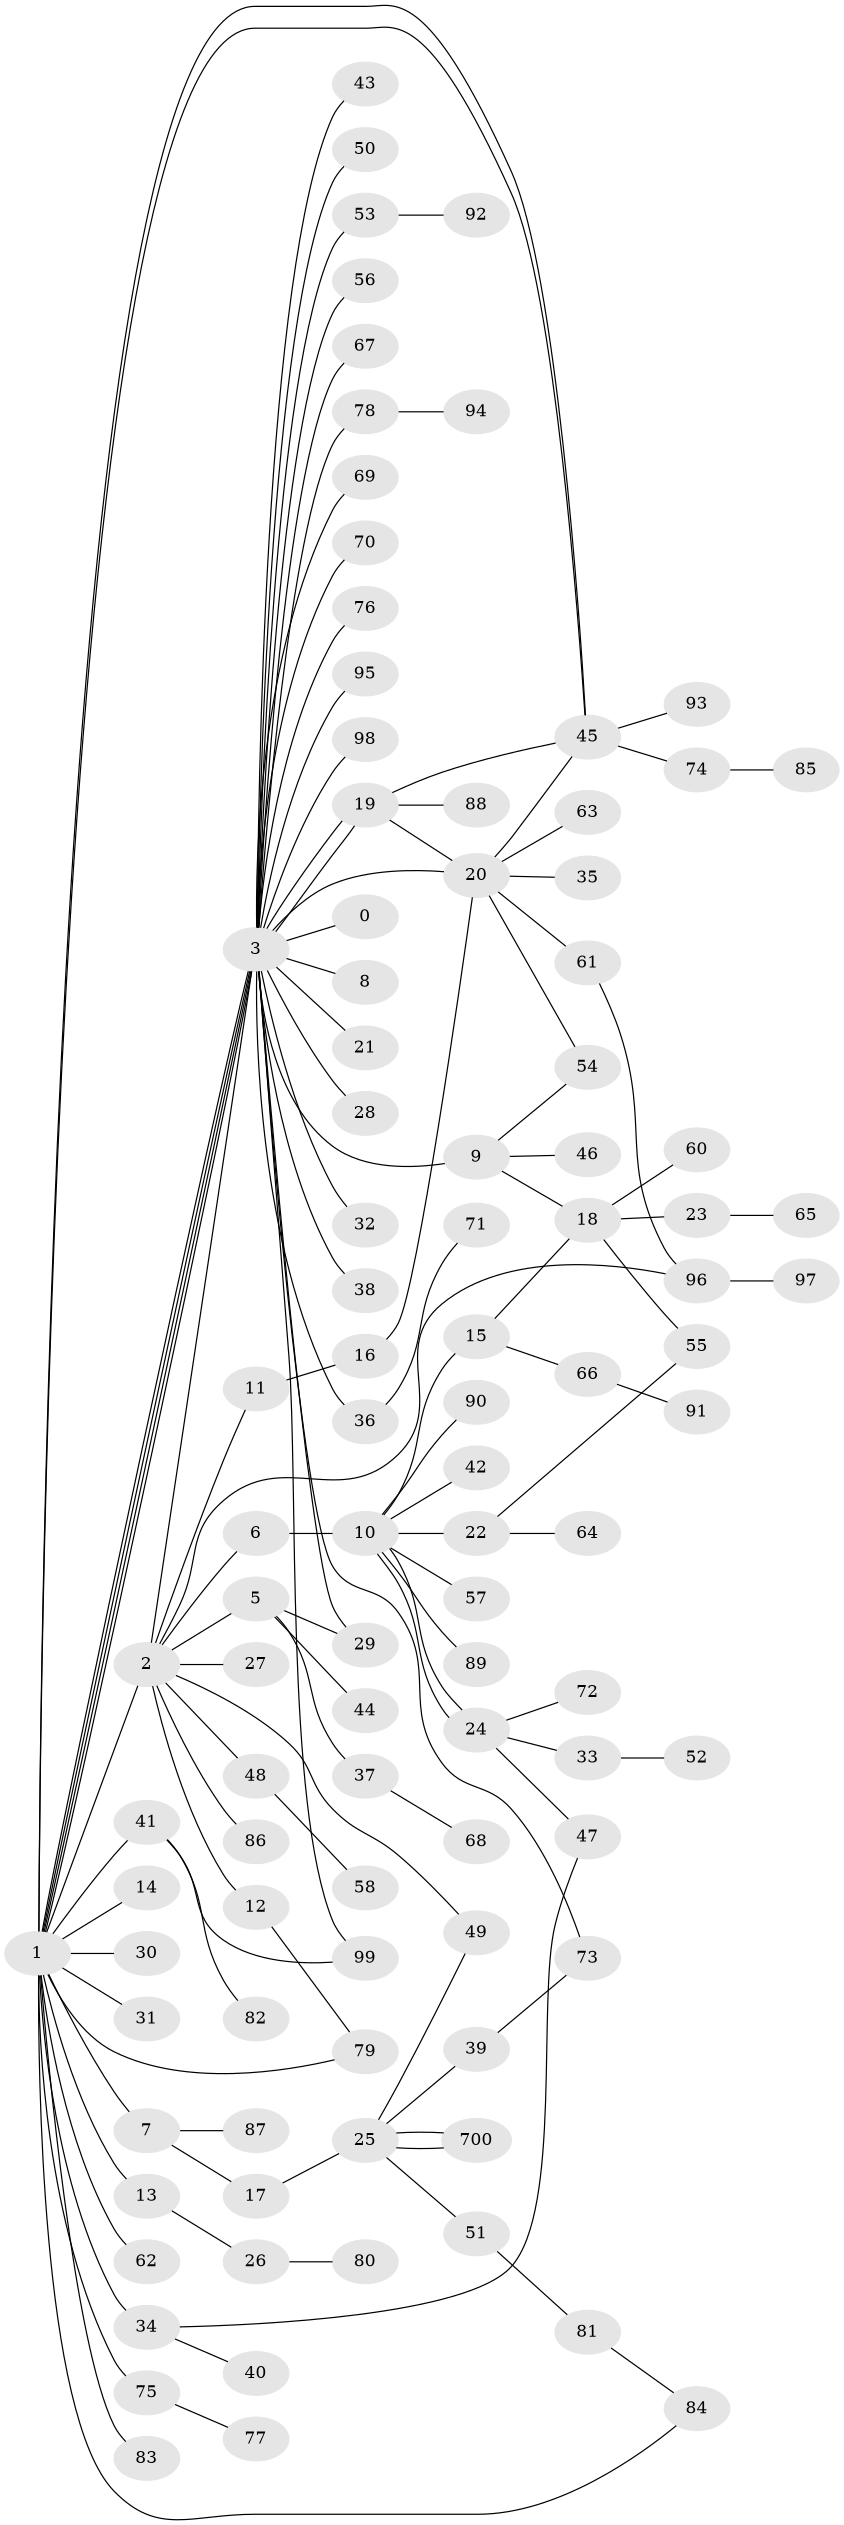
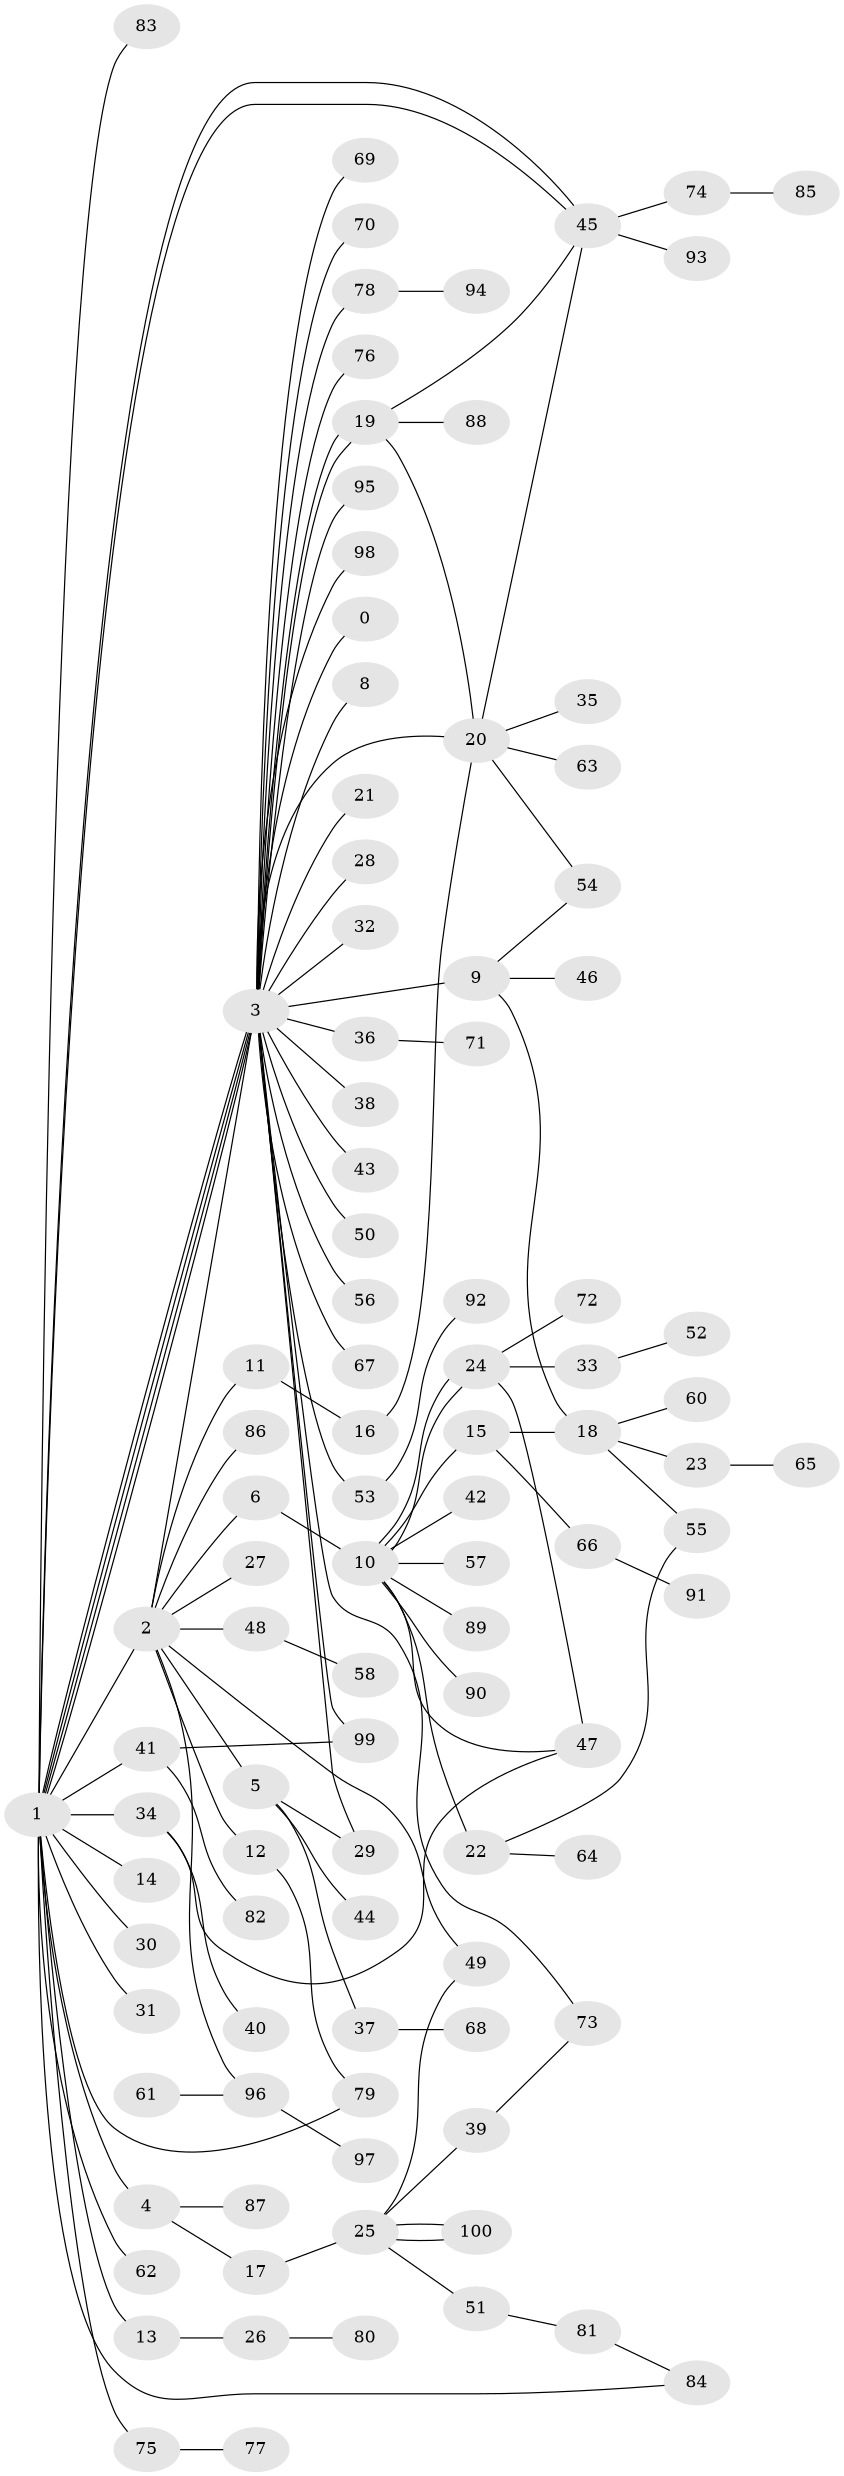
edge "20" -- "61": removed
edge "10" -- "47": added
node "7": label "7" -> "4"
node "700": label "700" -> "100"
